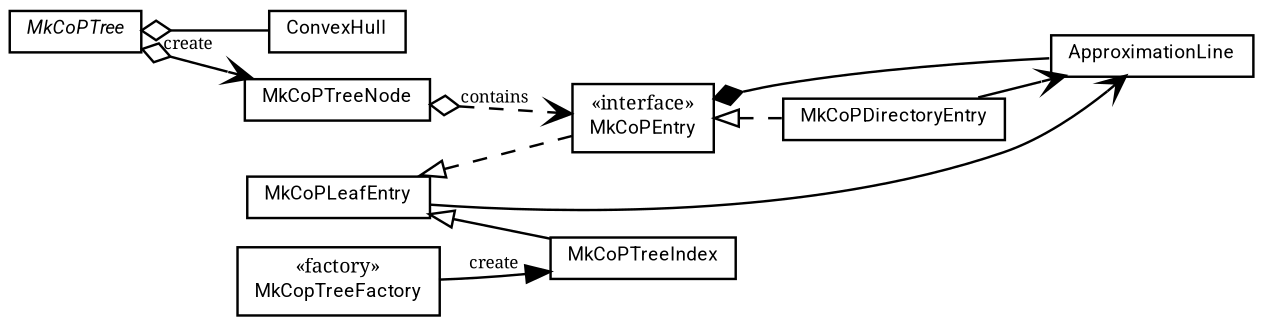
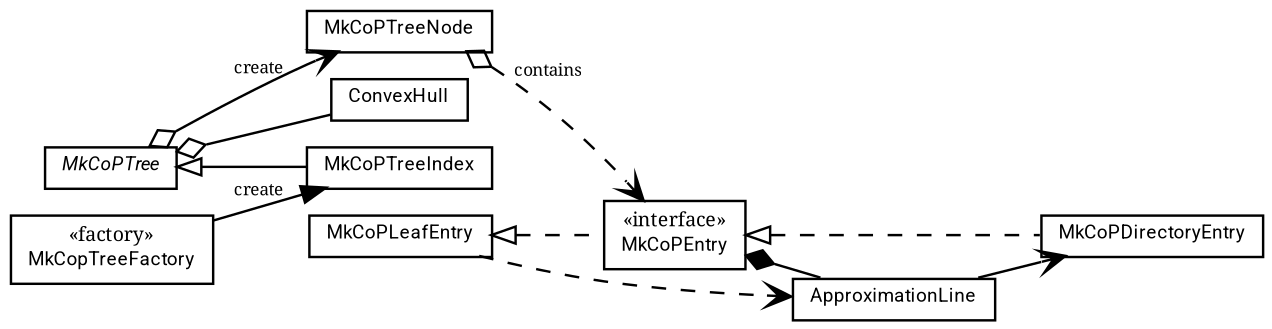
edge "MkCoPDirectoryEntry" -> "ApproximationLine": reversed
edge "MkCoPLeafEntry" -> "ApproximationLine": style solid -> dashed
edge "MkCoPTreeIndex" -> "MkCoPLeafEntry": now "MkCoPTreeIndex" -> "MkCoPTree"
